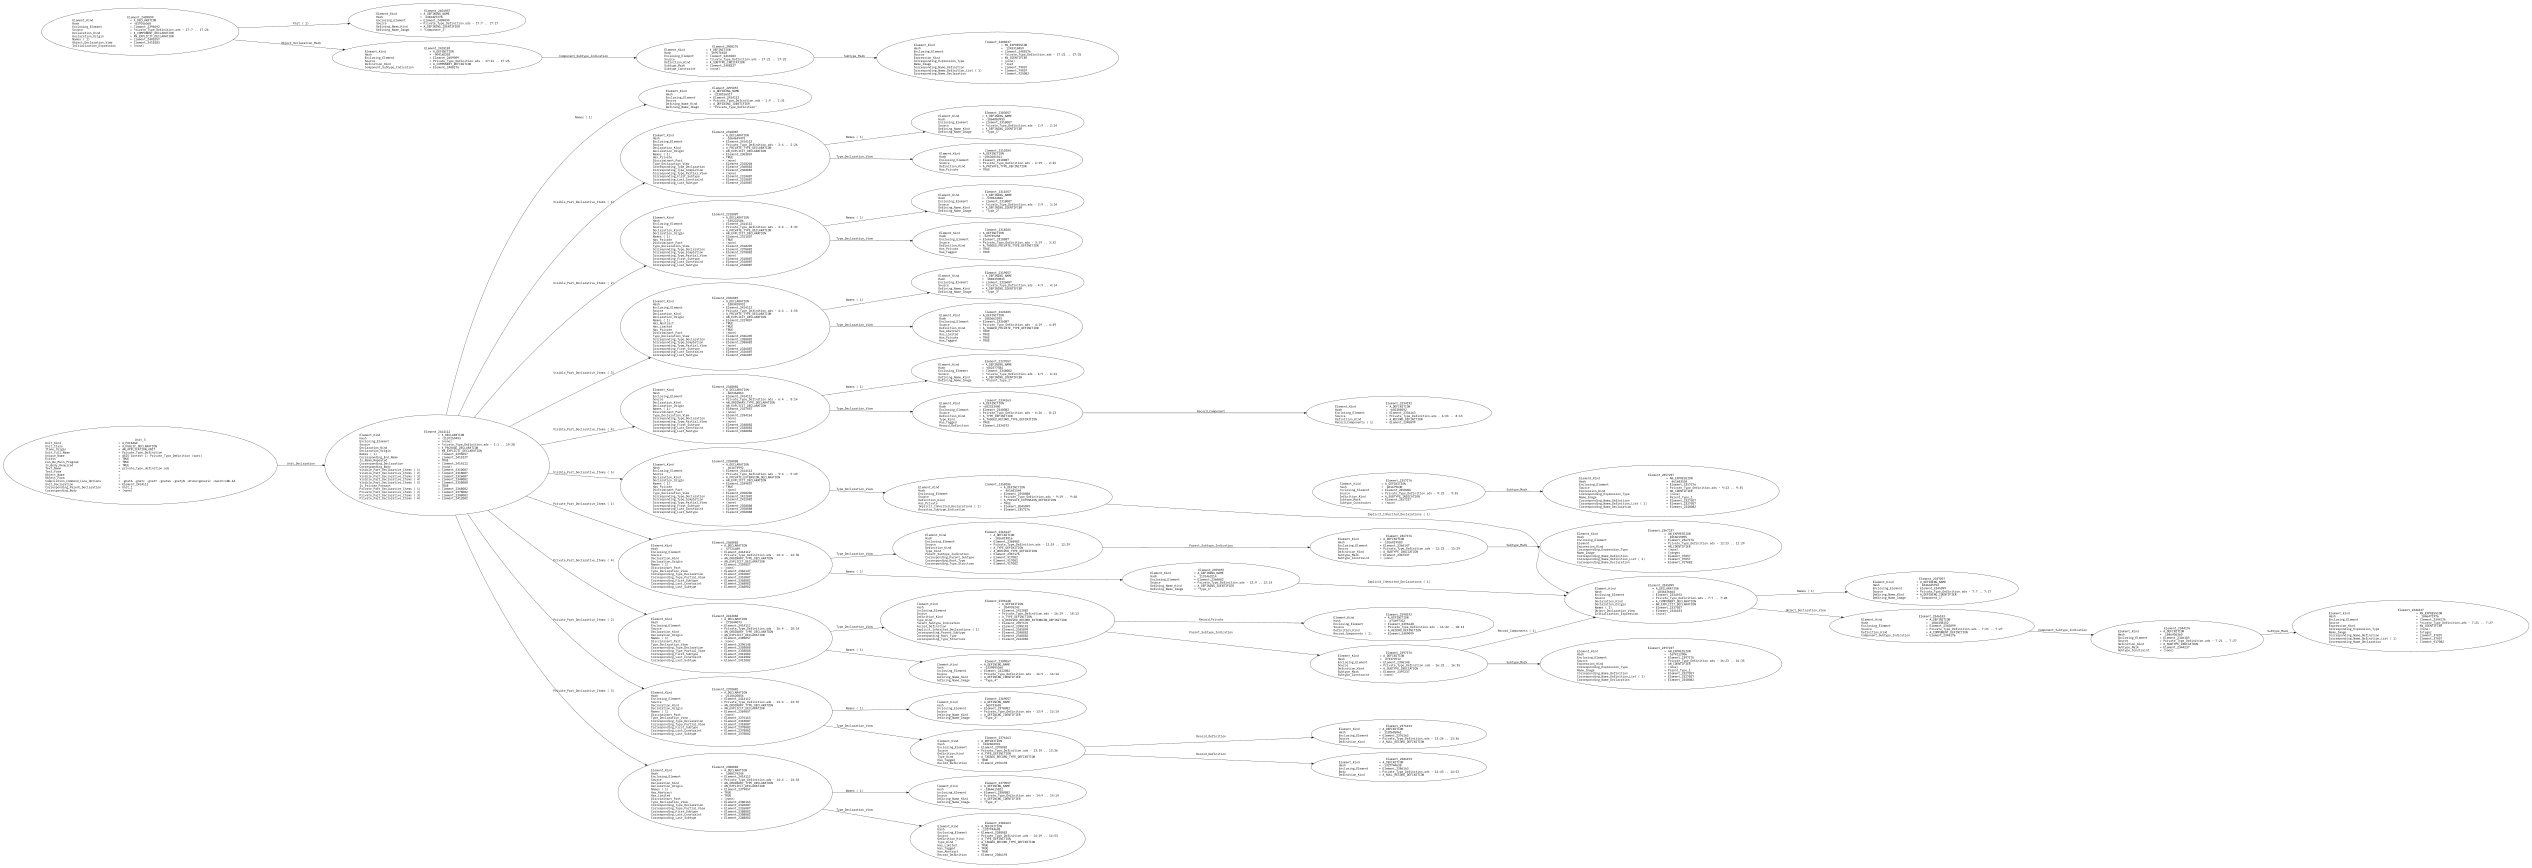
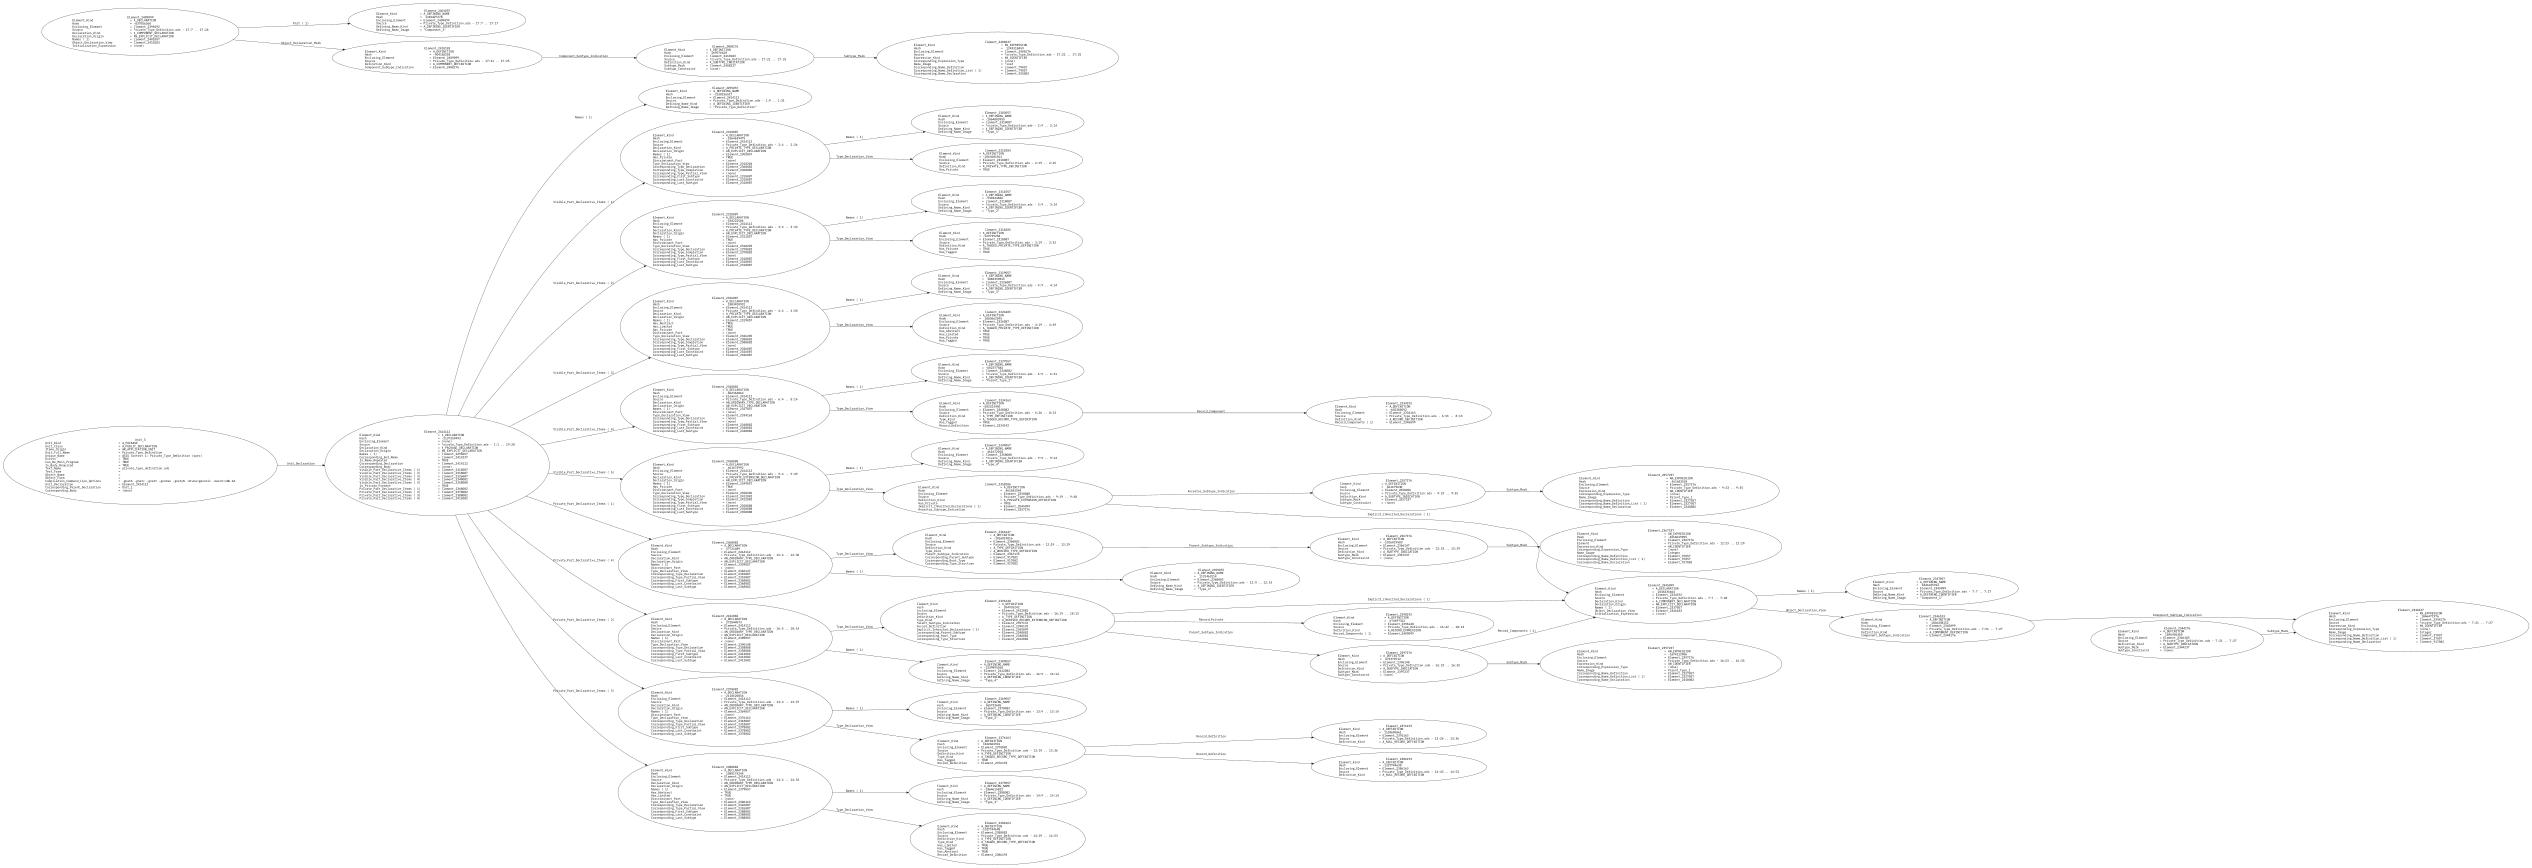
node "Element_2349057": added
edge "Element_2358206" -> "Element_2357176": added, label "Ancestor_Subtype_Indication"
edge "Element_2359057" -> "Element_2345099": now "Element_2396148" -> "Element_2345099"
node "Element_2398192": text "A_RECORD_DEFINITION" -> "A_RECORD_EXPRESSION"
edge "Element_2346183" -> "Element_2344176": now "Element_2346183" -> "Element_2344237"
node "Element_2386193": text "Body" -> "Source"
